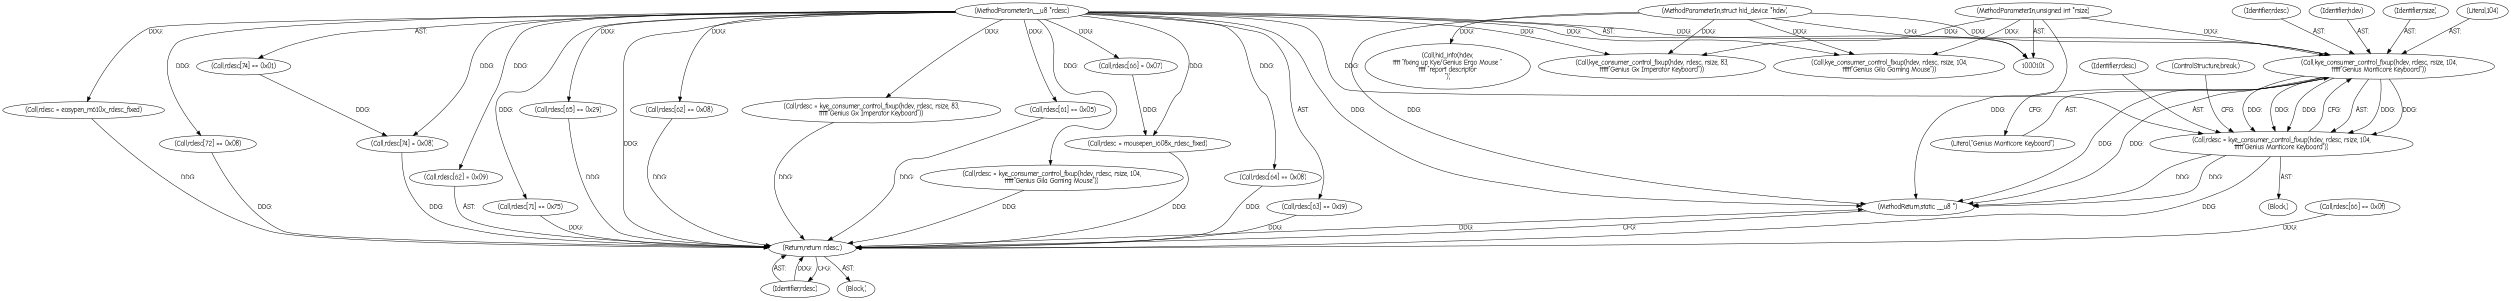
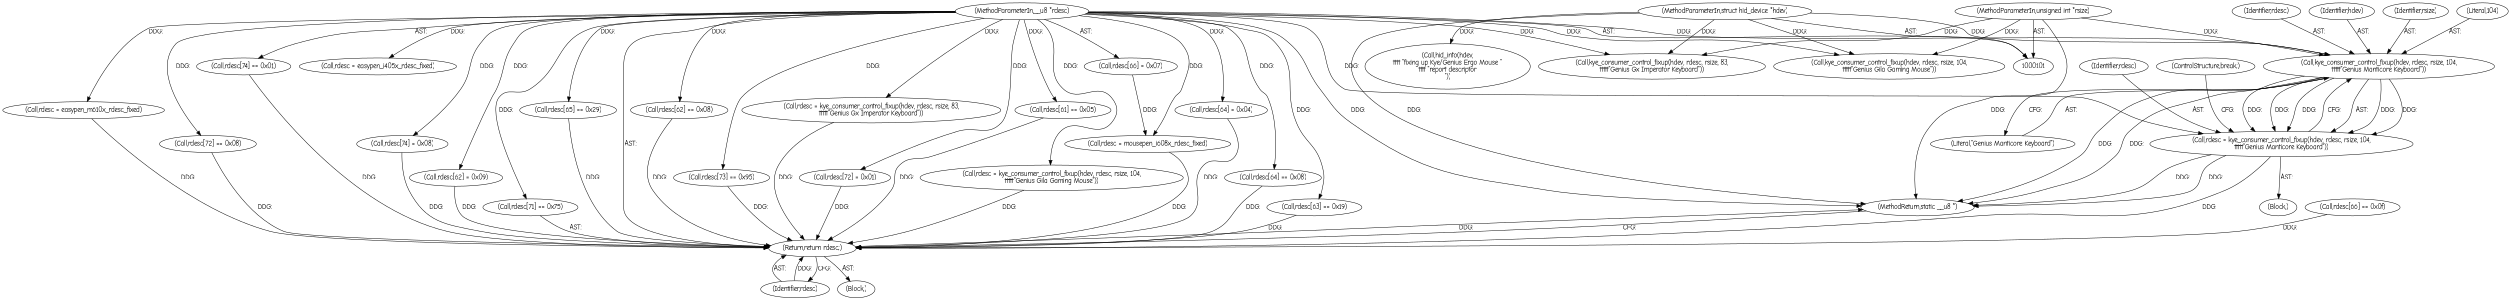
edge "(MethodParameterIn,__u8 *rdesc)" -> "(Call,rdesc[66] = 0x07)": label "DDG: " -> "AST: "
edge "(MethodParameterIn,struct hid_device *hdev)" -> "1000101": label "CFG: " -> "AST: "
node "(Call,rdesc = easypen_i405x_rdesc_fixed)": added
edge "(Call,rdesc[74] == 0x01)" -> "(Call,rdesc[74] = 0x08)": now "(Call,rdesc[74] == 0x01)" -> "(Return,return rdesc;)"
node "(Call,rdesc[64] = 0x04)": added
edge "(MethodParameterIn,__u8 *rdesc)" -> "(Call,rdesc[63] == 0x19)": label "AST: " -> "DDG: "
edge "(MethodParameterIn,__u8 *rdesc)" -> "(Return,return rdesc;)": label "DDG: " -> "AST: "
node "(Call,rdesc[73] == 0x95)": added
node "(Call,rdesc[72] = 0x01)": added
edge "(Call,rdesc[62] = 0x09)" -> "(Return,return rdesc;)": label "AST: " -> "DDG: "
edge "(Call,rdesc[71] == 0x75)" -> "(Return,return rdesc;)": label "DDG: " -> "AST: "
